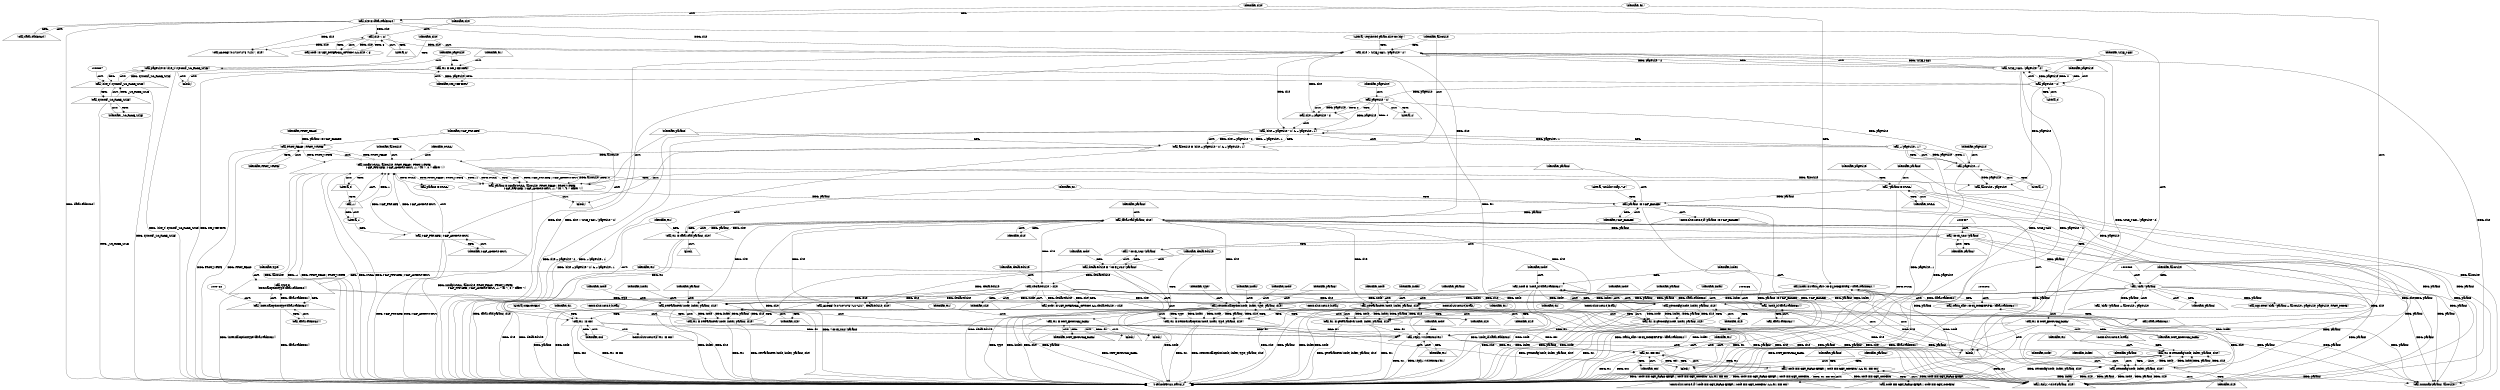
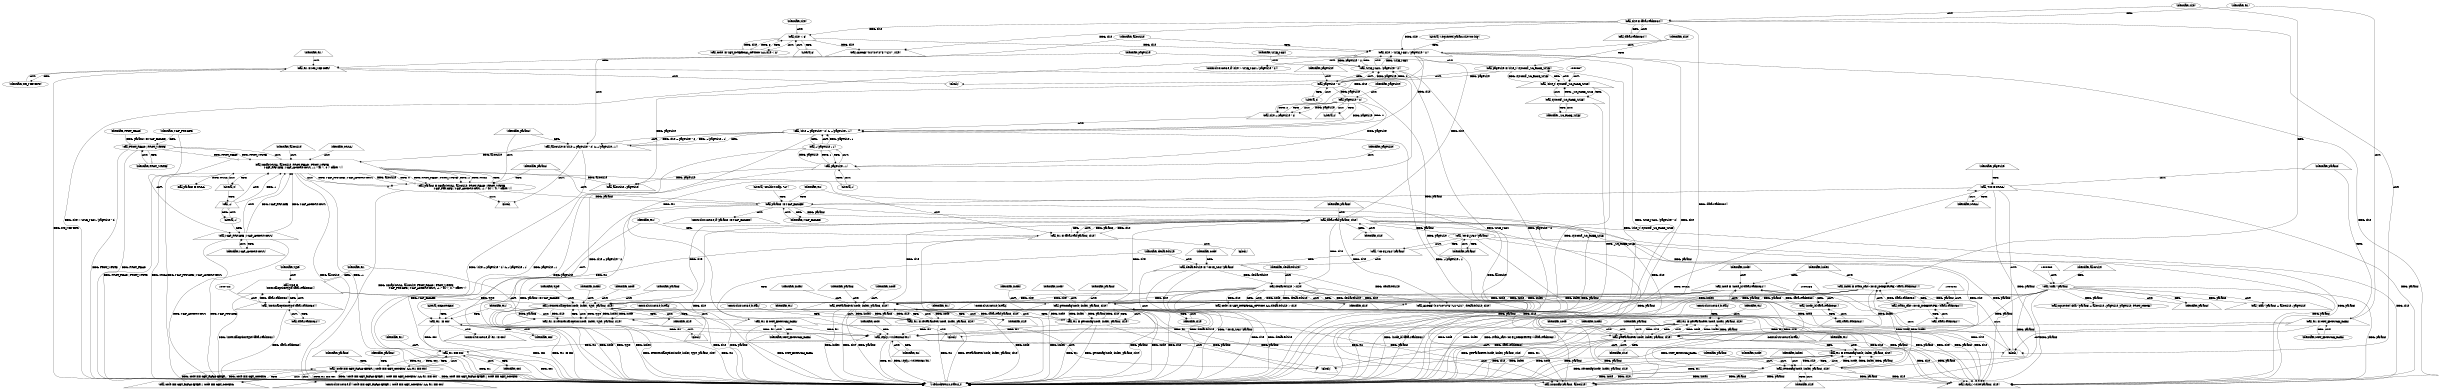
node "(Call,size < 8)": shape ellipse -> trapezium
node "(Call,err = NO_MEMORY)": shape ellipse -> trapezium
node "(ControlStructure,if (size > SIZE_MAX - (pageSize * 2)))": added
node "(Call,*params = NULL)": label "(Call,*params = NULL)" -> "(Call,*too = NULL)"
node "1000407": removed
edge "(Call,err = getParameter(node, index, params, size))" -> "(Call,getParameter(node, index, params, size))": added, label "CFG:"
edge "(Call,setParameter(node, index, params, size))" -> "(Call,munmap(params, allocSize))": added, label "DDG: params"
